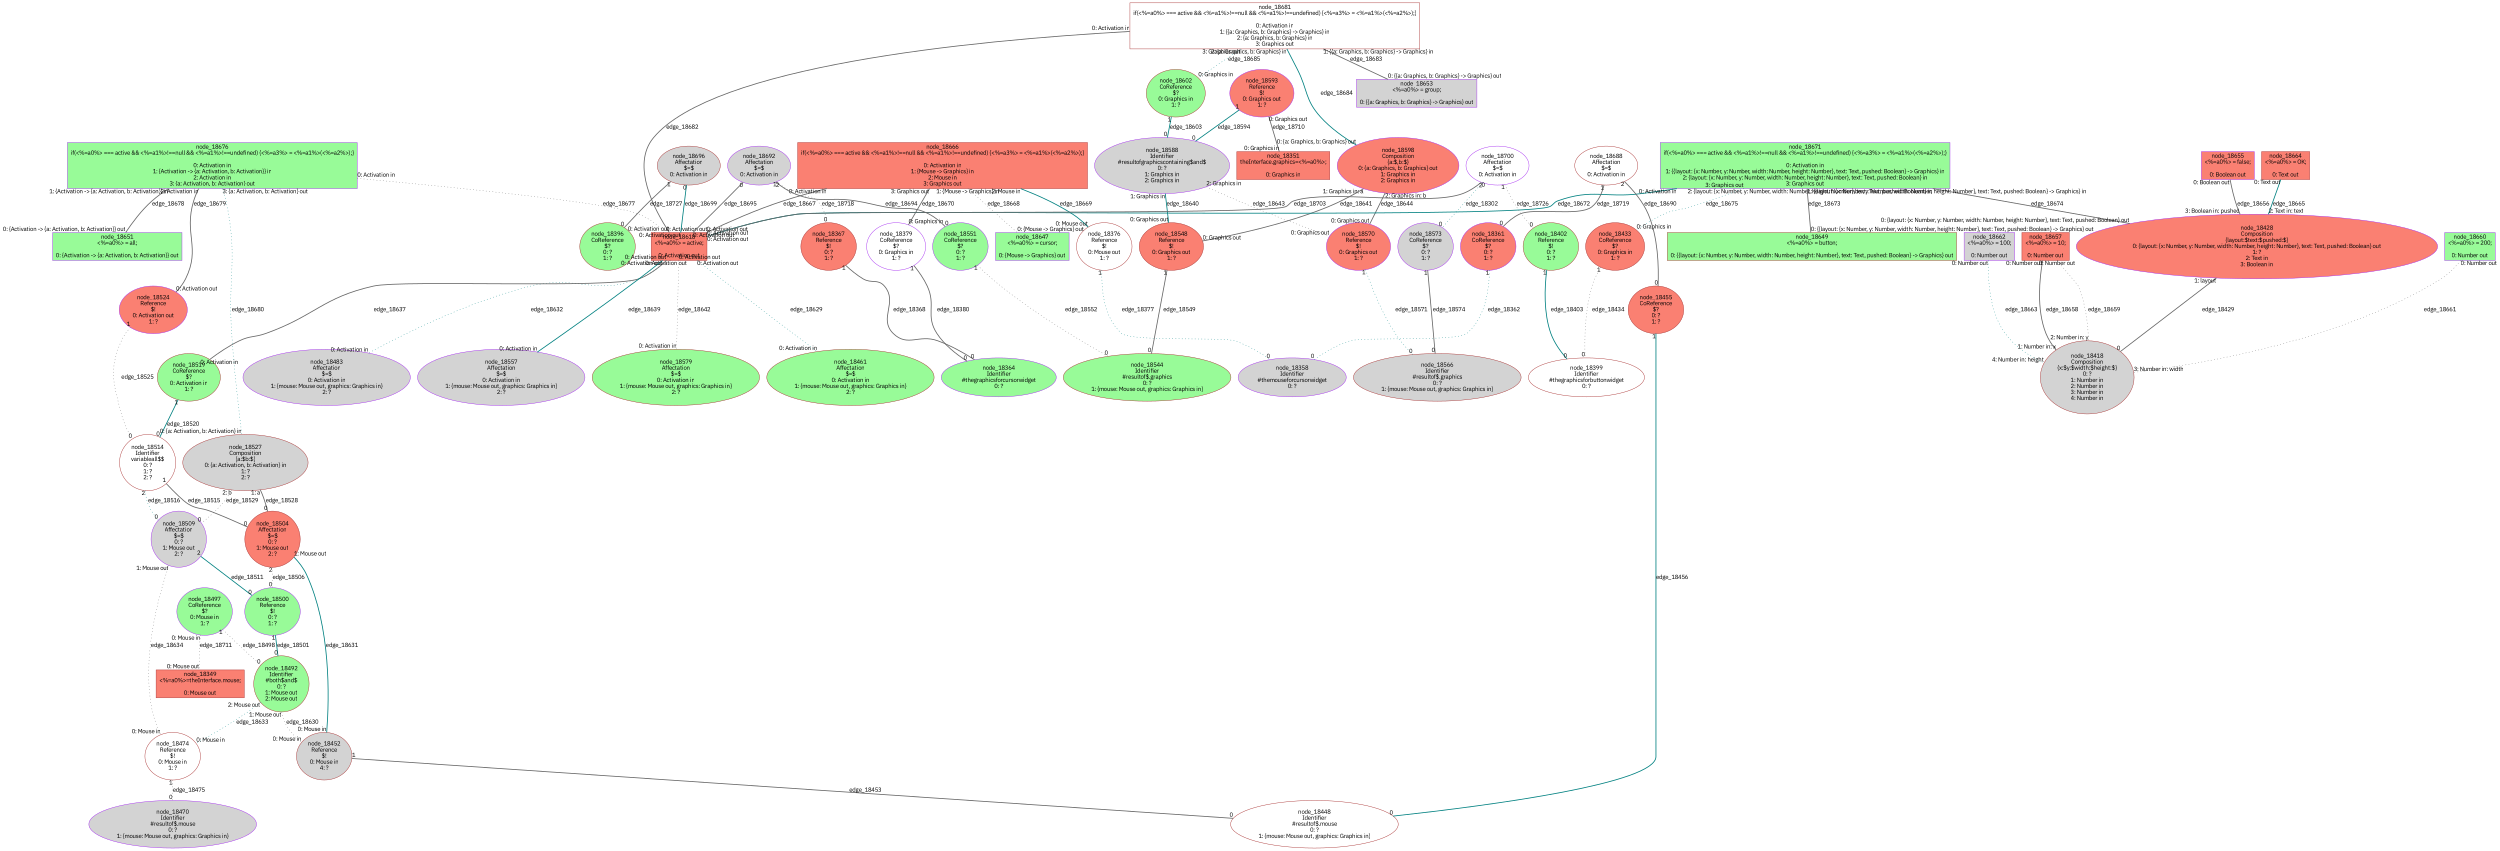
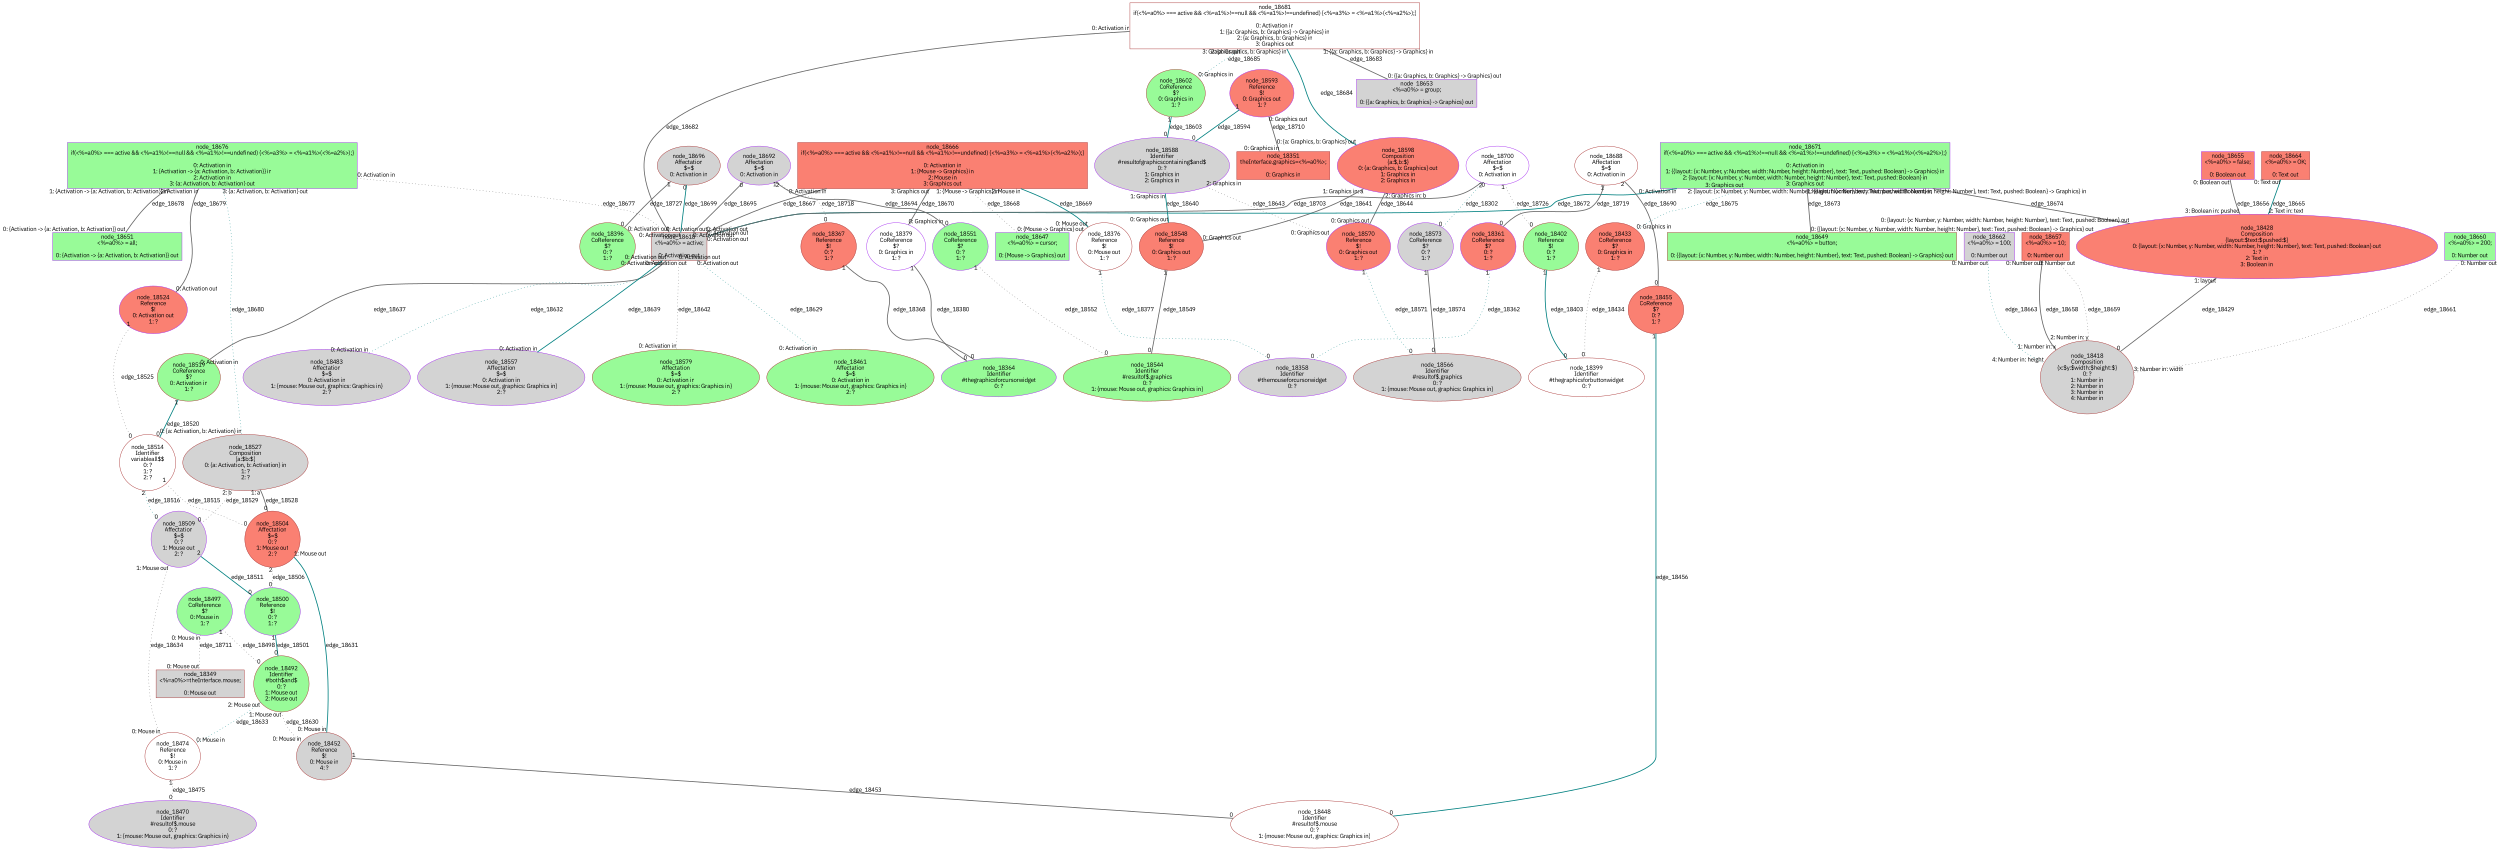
node "node_18618 <%=a0%> = active; 0: Activation out": fillcolor salmon -> lightgrey
edge "node_18514 Identifier variableall$$ 0: ? 1: ? 2: ?" -- "node_18504 Affectation $=$ 0: ? 1: Mouse out 2: ?": style bold -> dotted
node "node_18349 <%=a0%>=theInterface.mouse; 0: Mouse out": fillcolor salmon -> lightgrey
